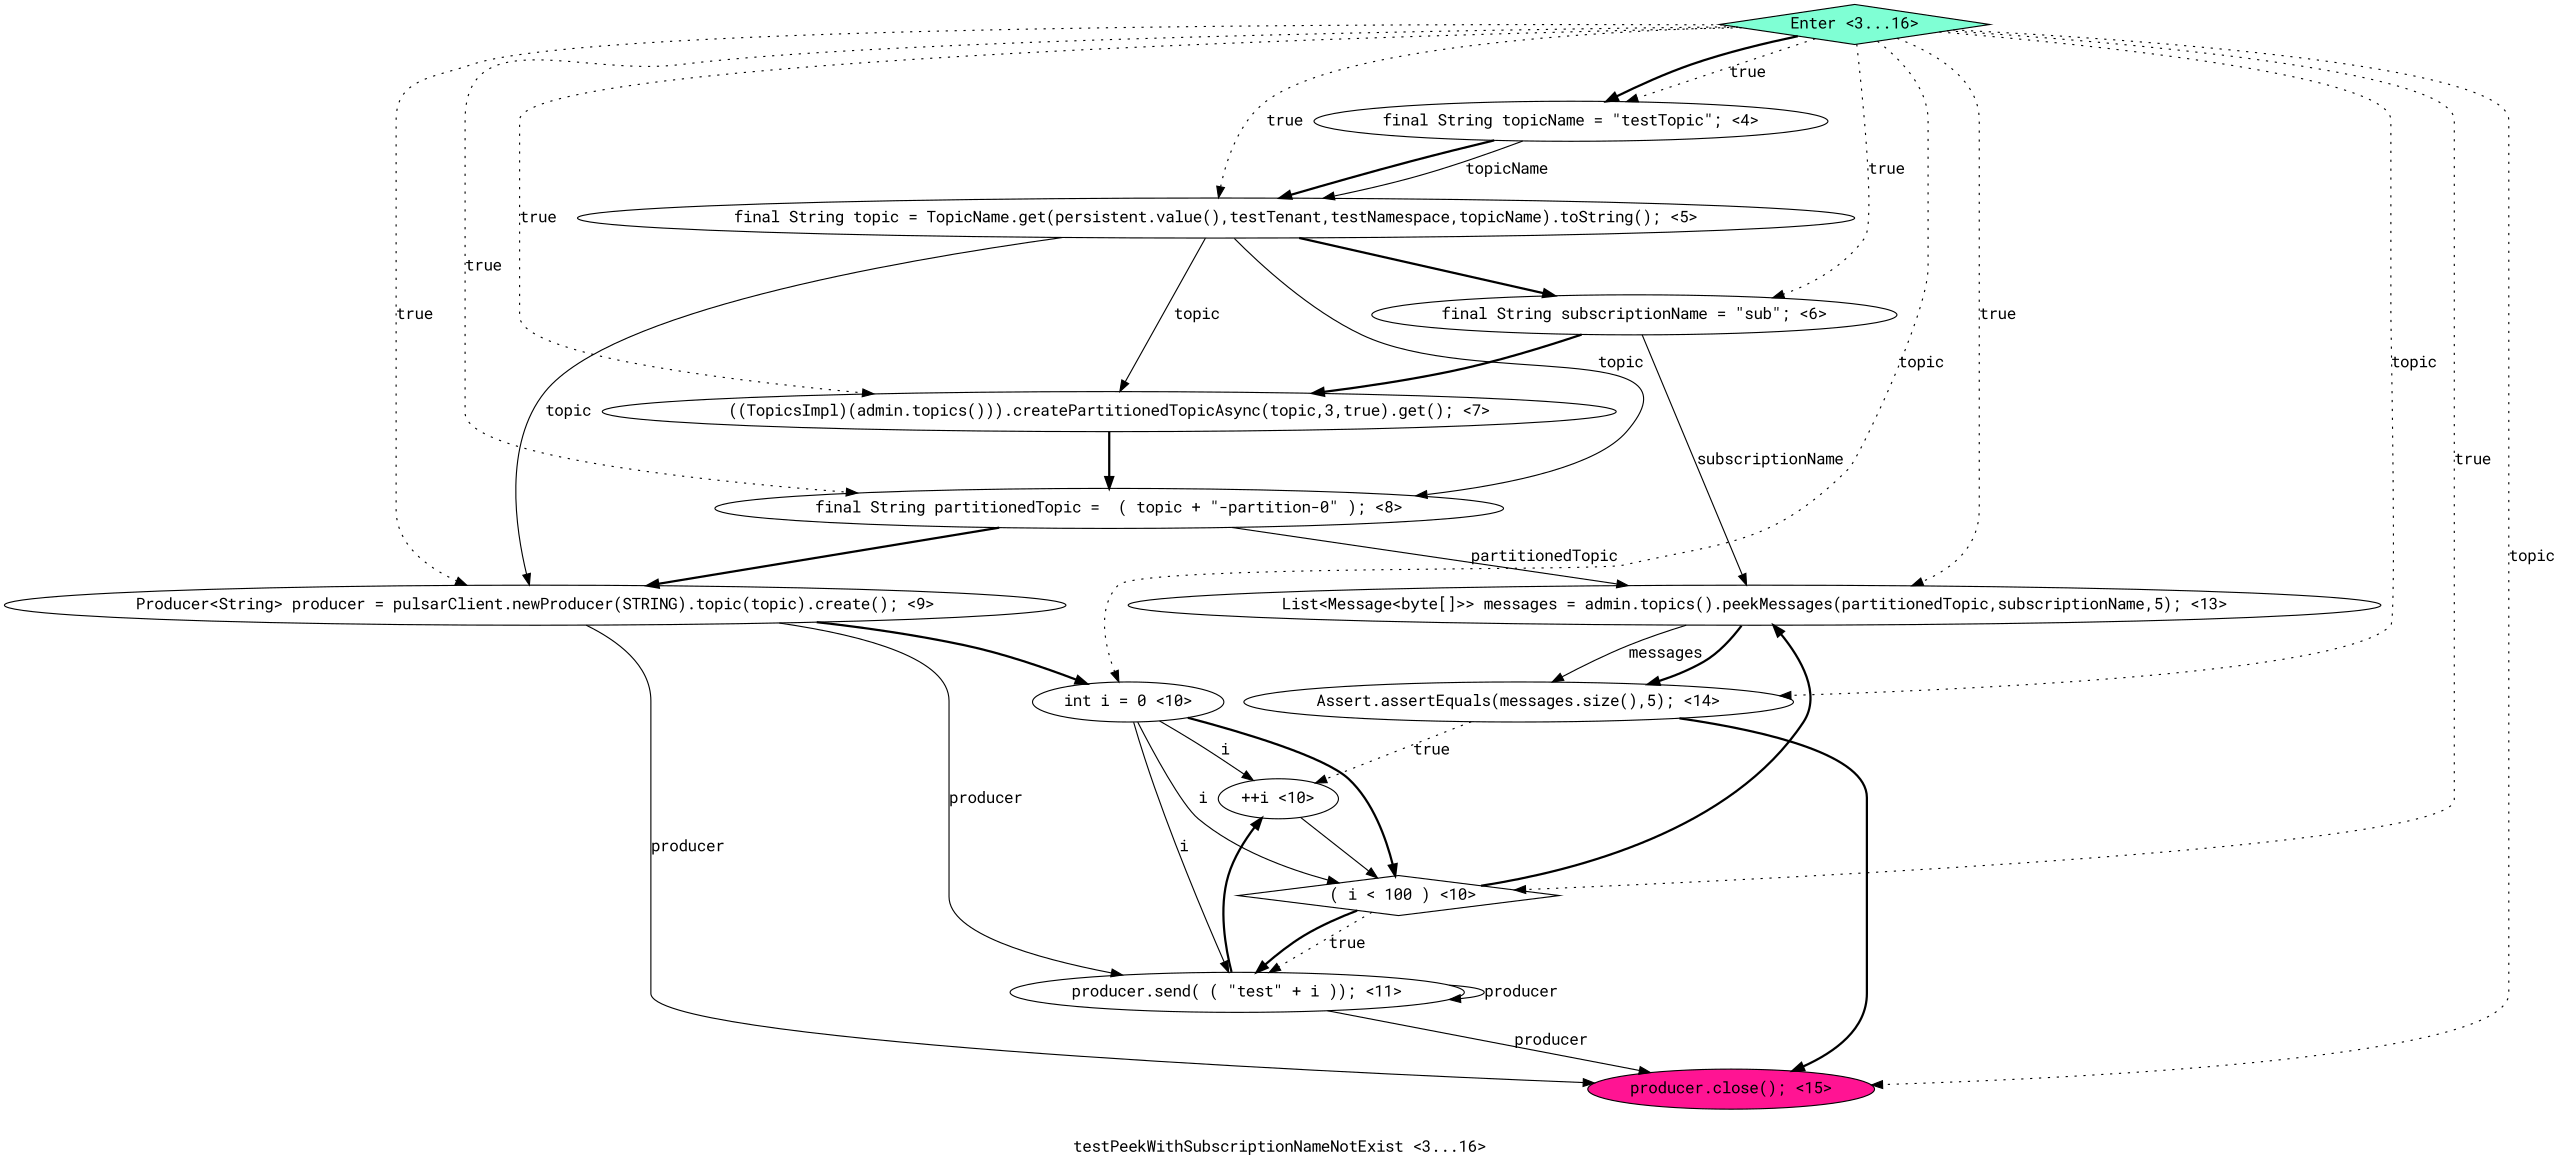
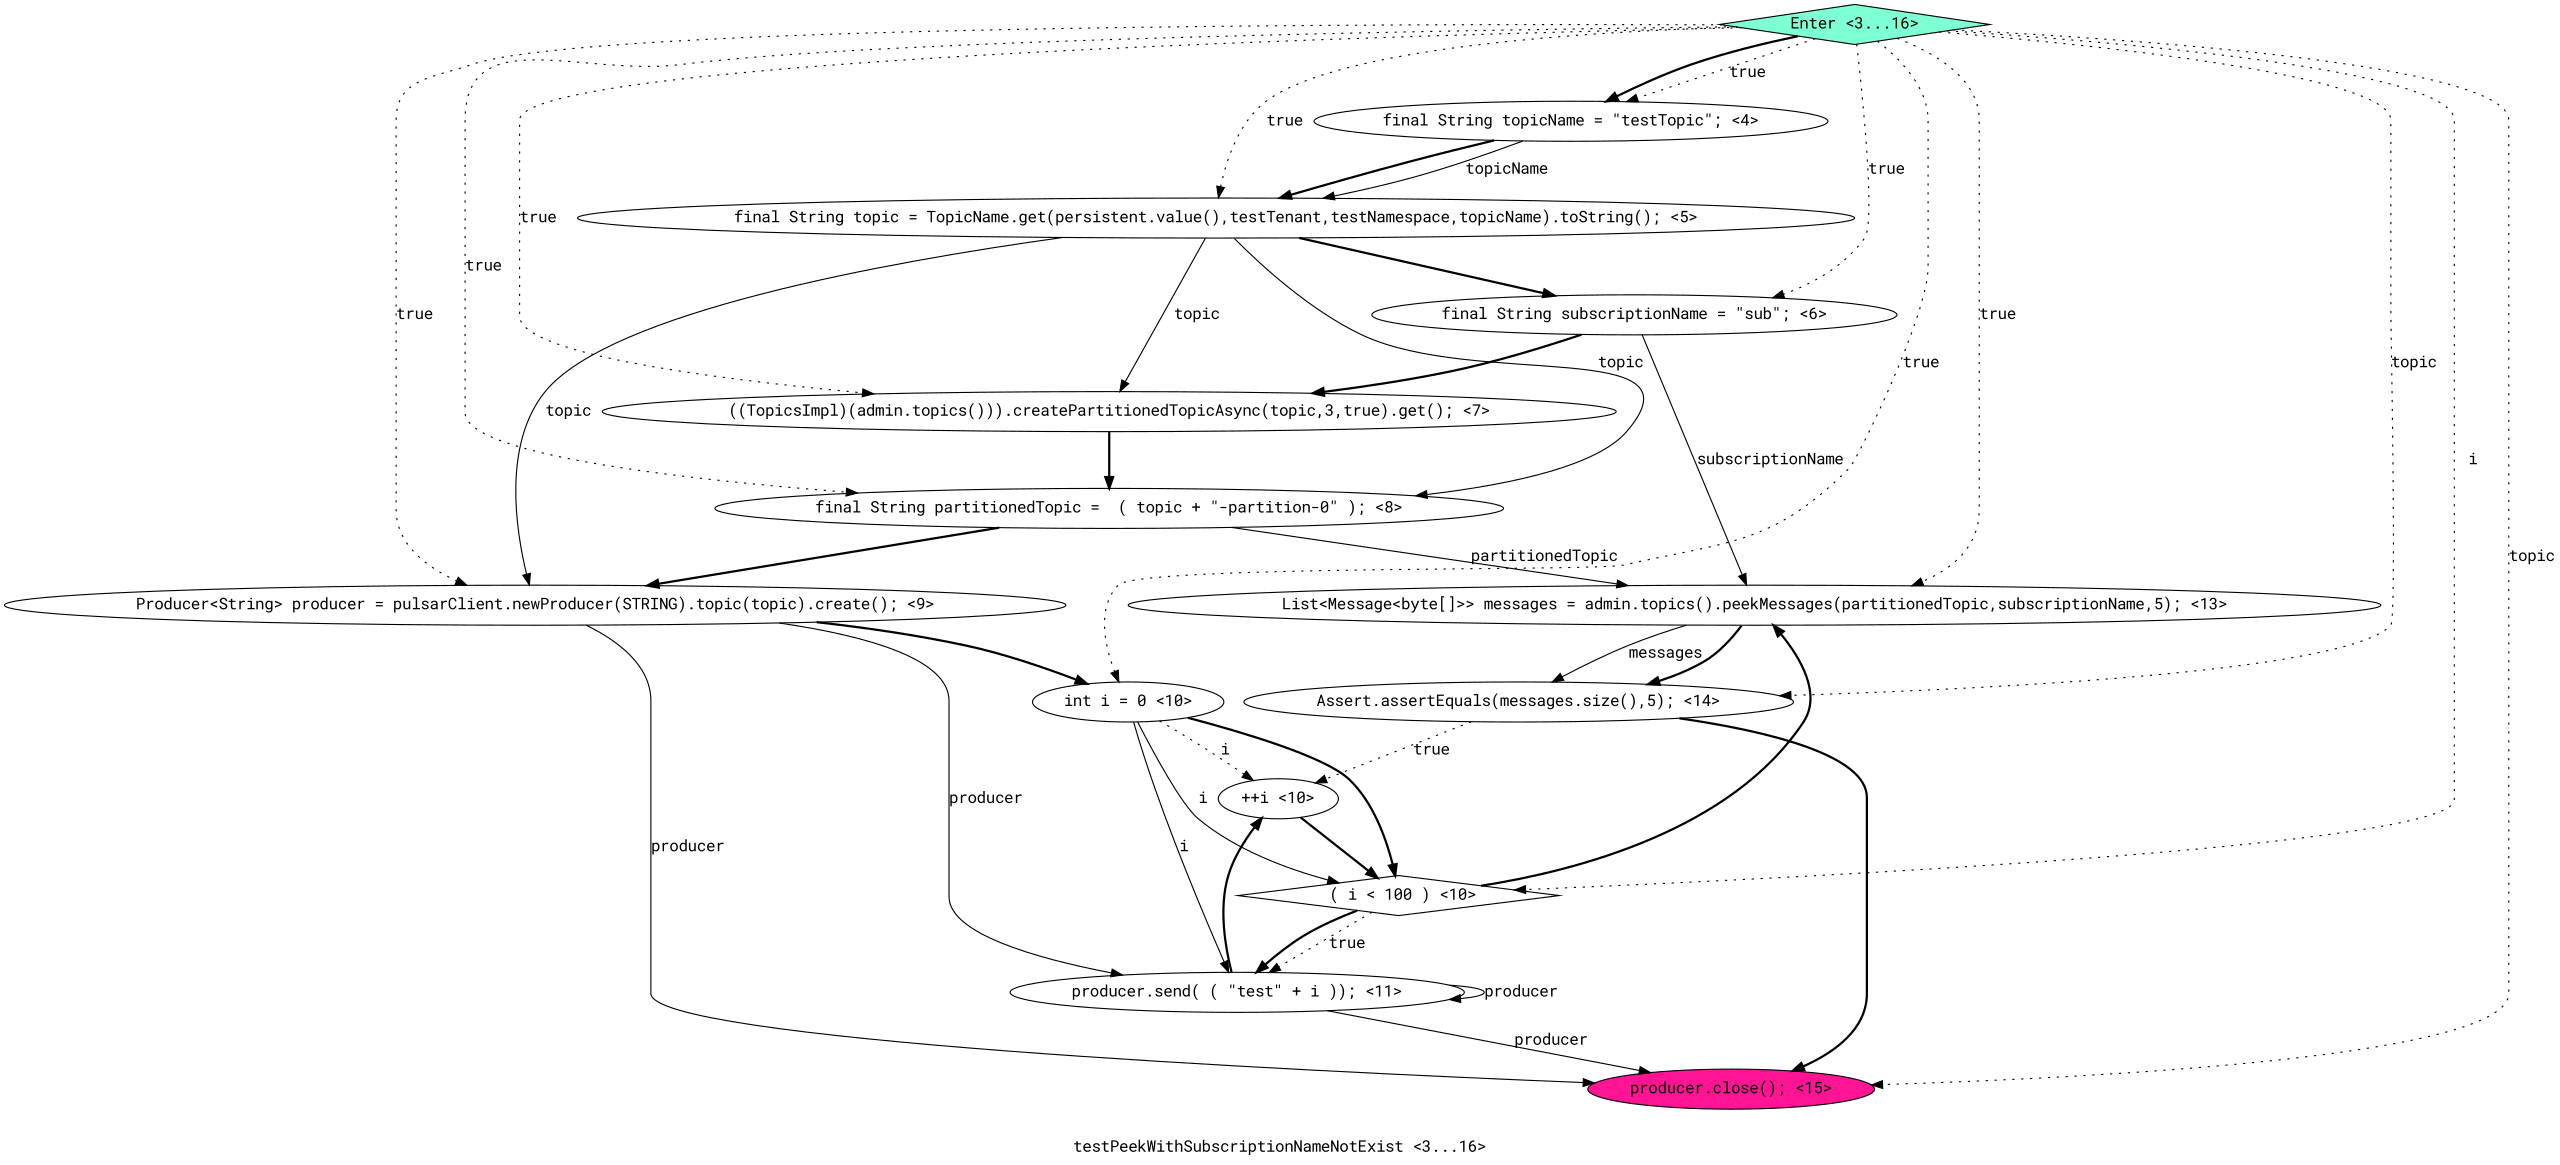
edge "Enter <3...16>" -> "int i = 0 <10>": label "topic" -> "true"
edge "Enter <3...16>" -> "( i < 100 ) <10>": label "true" -> "i"
edge "int i = 0 <10>" -> "++i <10>": style solid -> dotted
edge "++i <10>" -> "( i < 100 ) <10>": style solid -> bold
